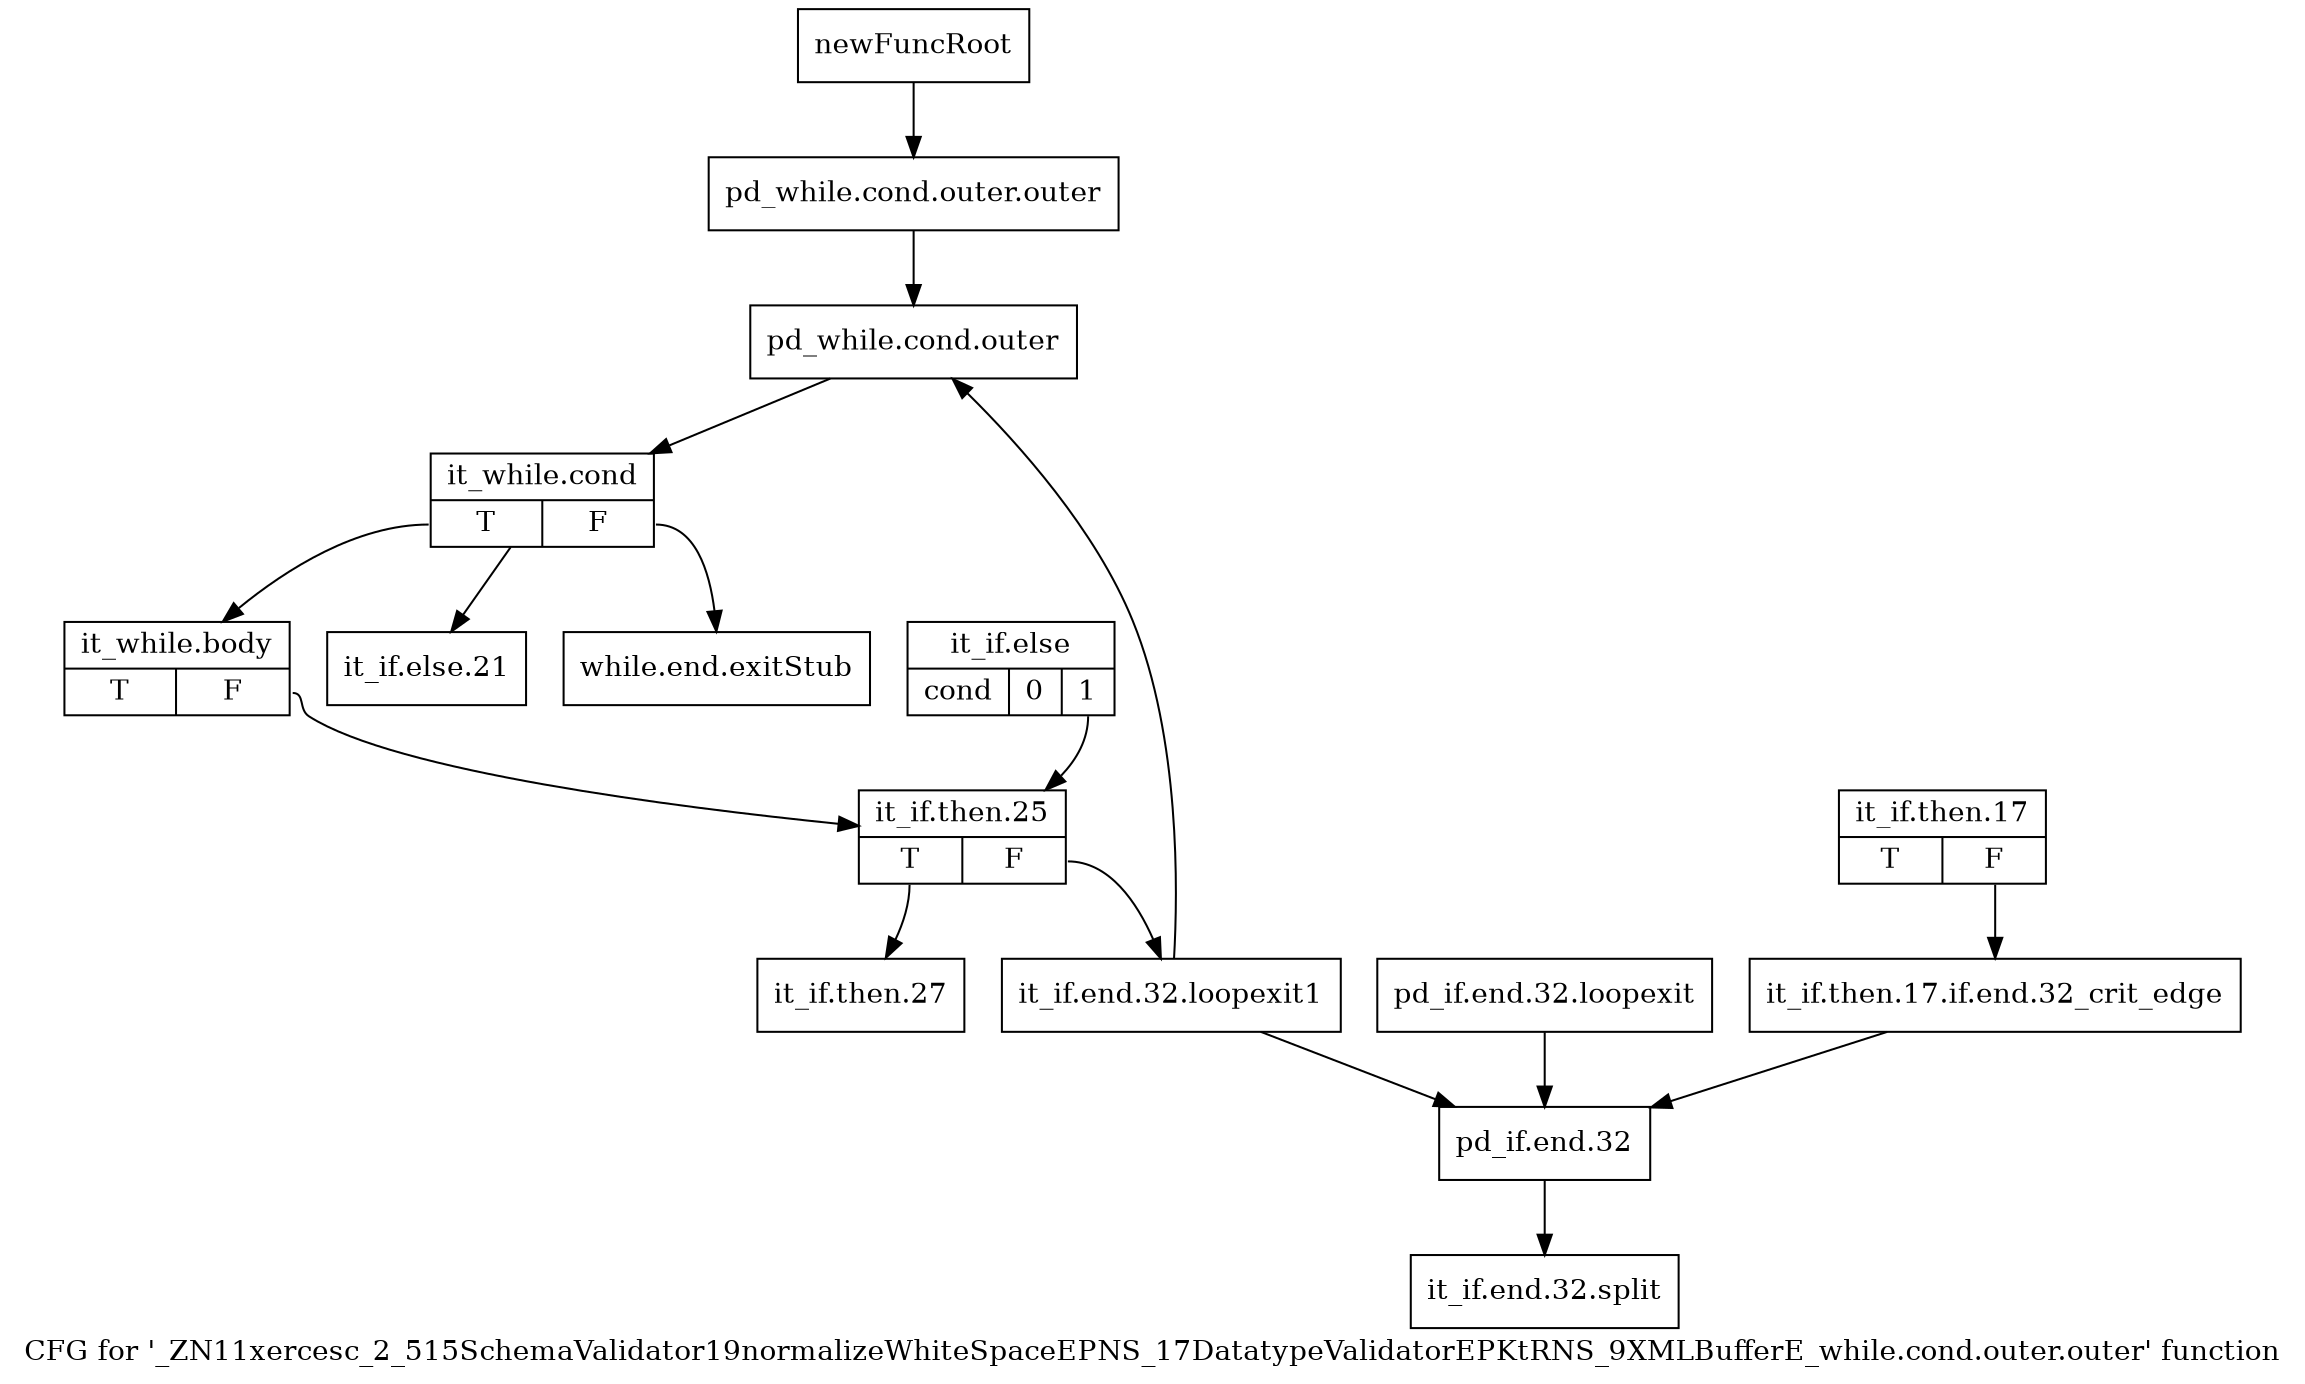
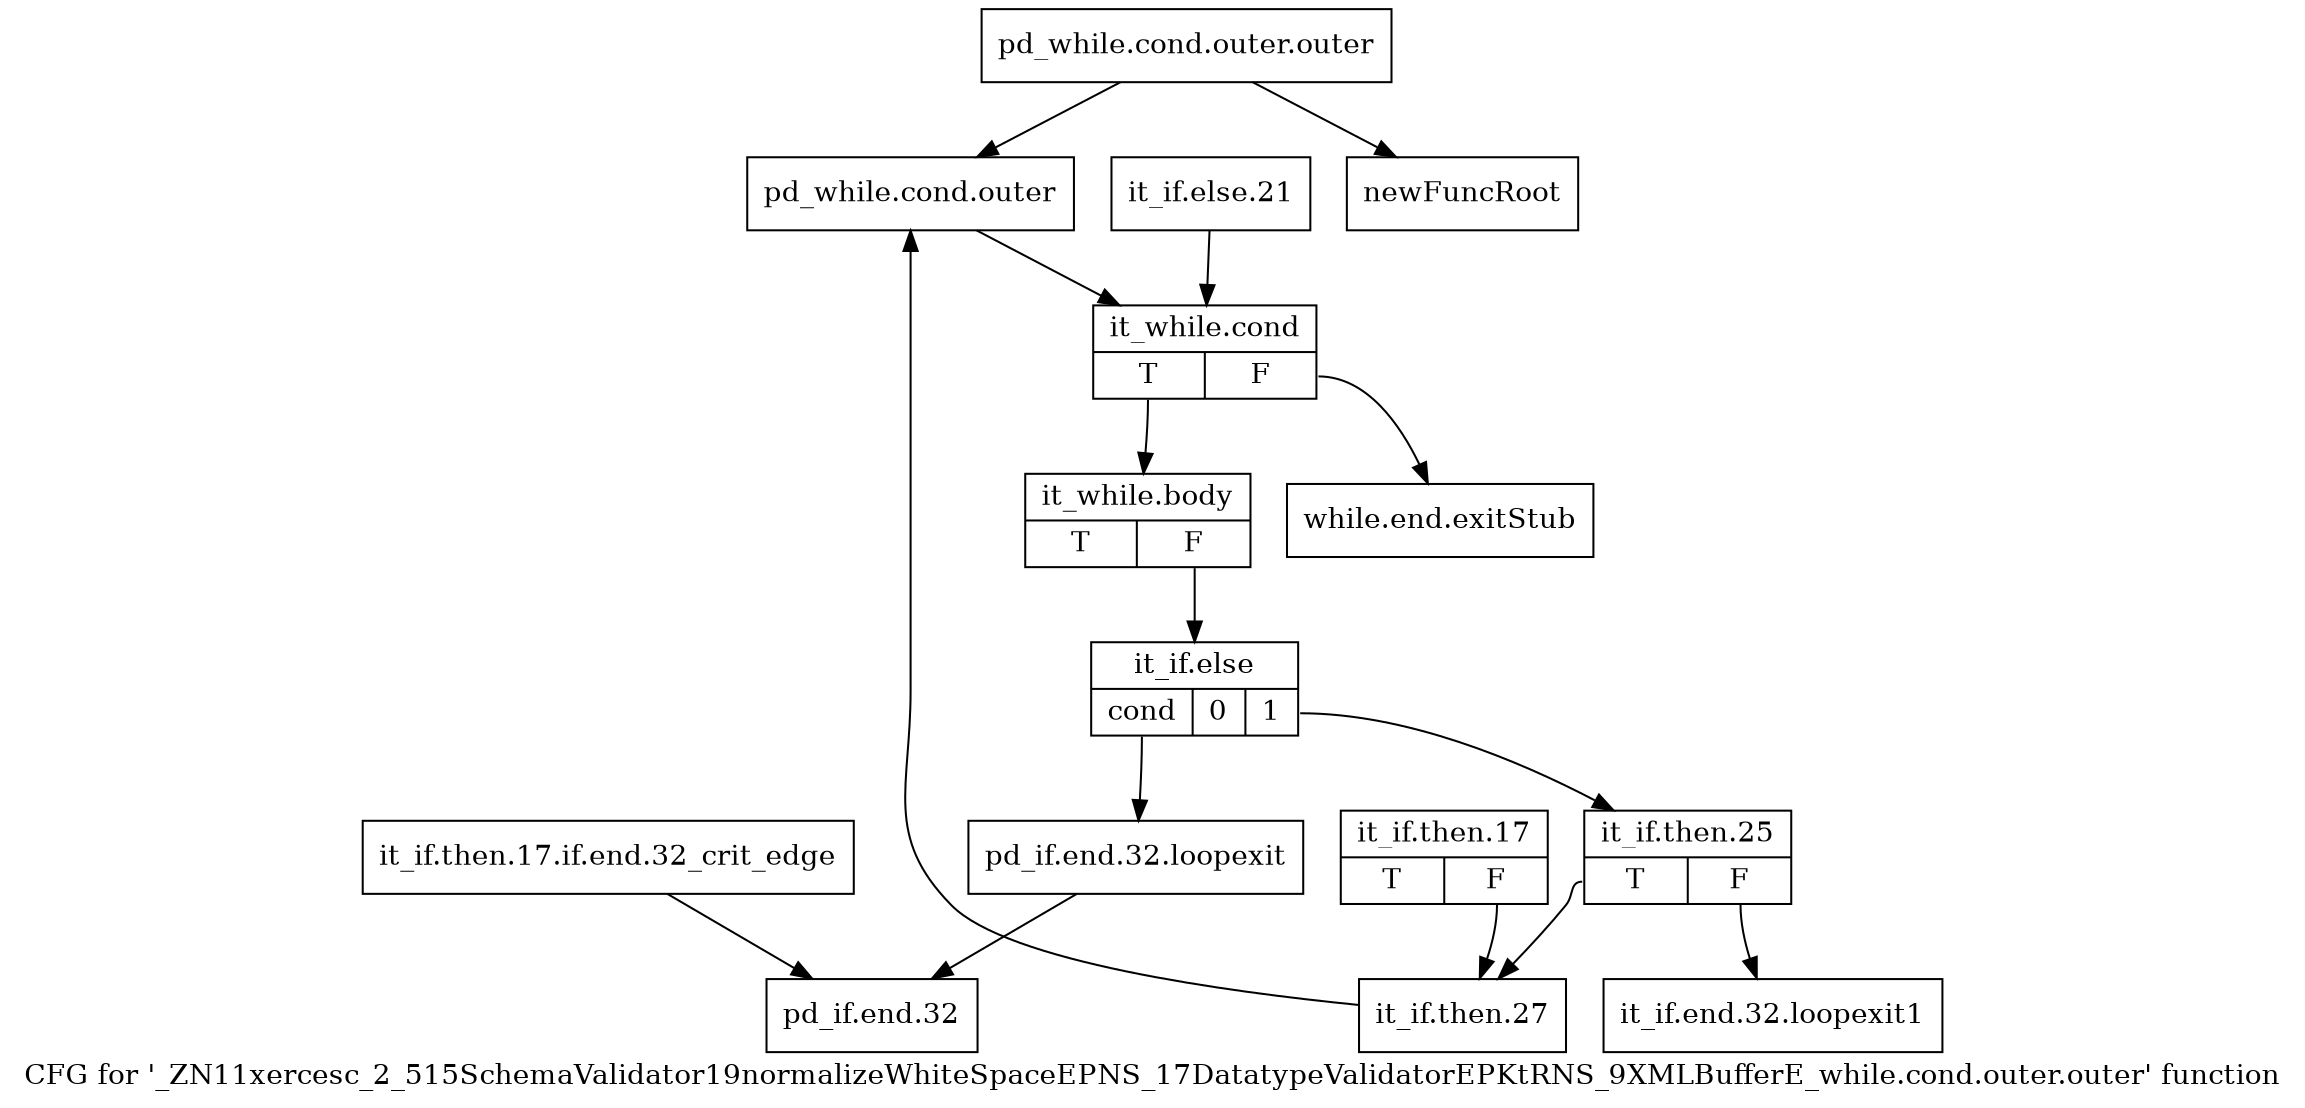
edge "newFuncRoot" -> "pd_while.cond.outer.outer": reversed
edge "it_while.cond" -> "it_if.else.21": reversed
edge "it_if.end.32.loopexit1" -> "pd_while.cond.outer": now "it_if.then.27" -> "pd_while.cond.outer"
edge "it_if.else" -> "pd_if.end.32.loopexit": added
edge "it_while.body" -> "it_if.then.25": now "it_while.body" -> "it_if.else"
edge "it_if.then.17" -> "it_if.then.17.if.end.32_crit_edge": now "it_if.then.17" -> "it_if.then.27"
edge "it_if.end.32.loopexit1" -> "pd_if.end.32": removed
node "it_if.end.32.split": removed
